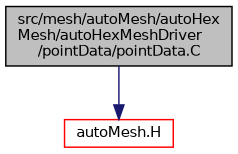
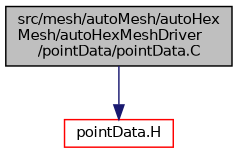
node "autoMesh.H": label "autoMesh.H" -> "pointData.H"
